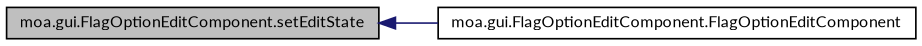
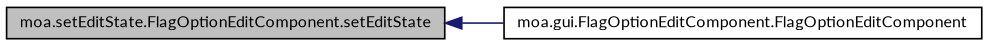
node "moa.gui.FlagOptionEditComponent.setEditState": label "moa.gui.FlagOptionEditComponent.setEditState" -> "moa.setEditState.FlagOptionEditComponent.setEditState"
